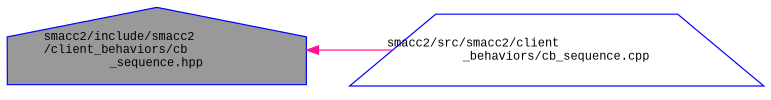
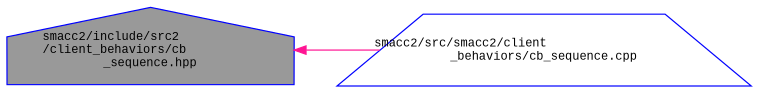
node "smacc2/include/smacc2 /client_behaviors/cb _sequence.hpp": label "smacc2/include/smacc2 /client_behaviors/cb _sequence.hpp" -> "smacc2/include/src2 /client_behaviors/cb _sequence.hpp"
